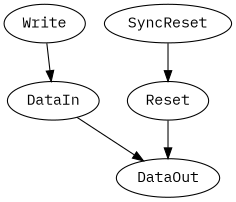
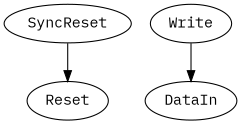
node "DataOut": removed
